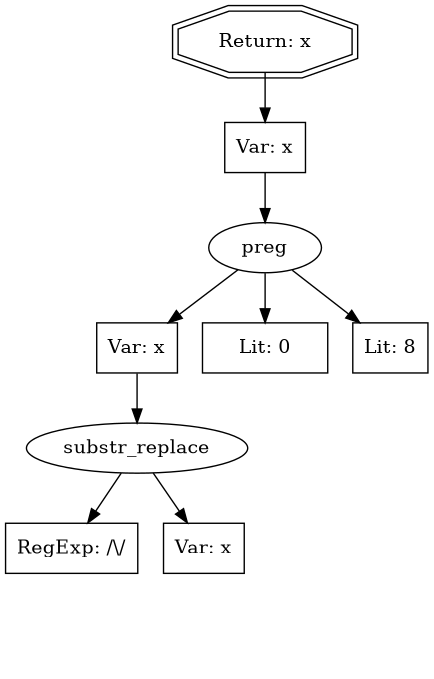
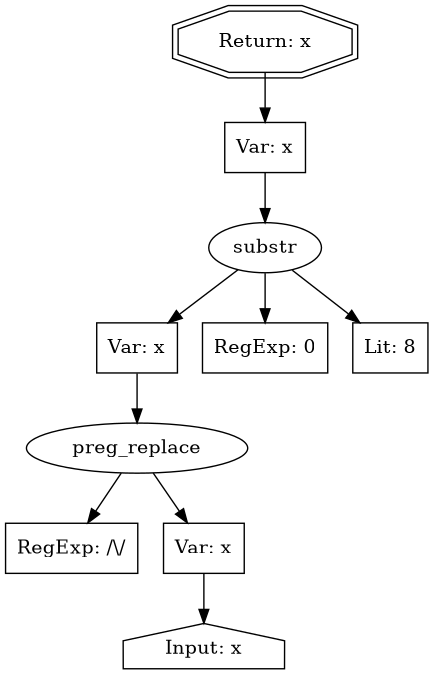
node "preg": label "preg" -> "substr"
node "Lit: 0": label "Lit: 0" -> "RegExp: 0"
node "substr_replace": label "substr_replace" -> "preg_replace"
node "Input: x": added
